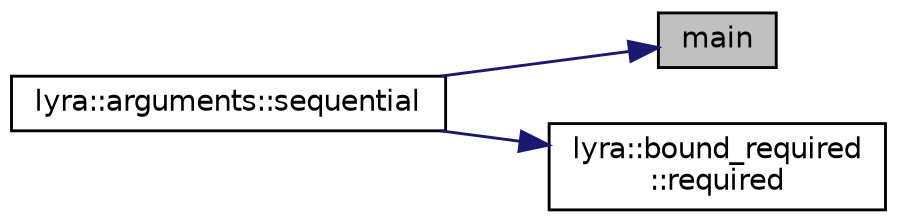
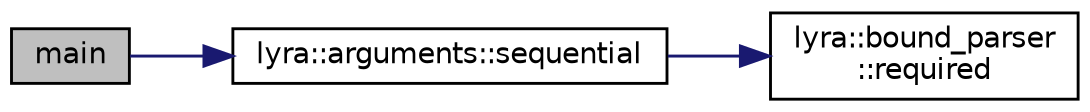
edge "lyra::arguments::sequential" -> "main": reversed
node "lyra::bound_required ::required": label "lyra::bound_required ::required" -> "lyra::bound_parser ::required"
